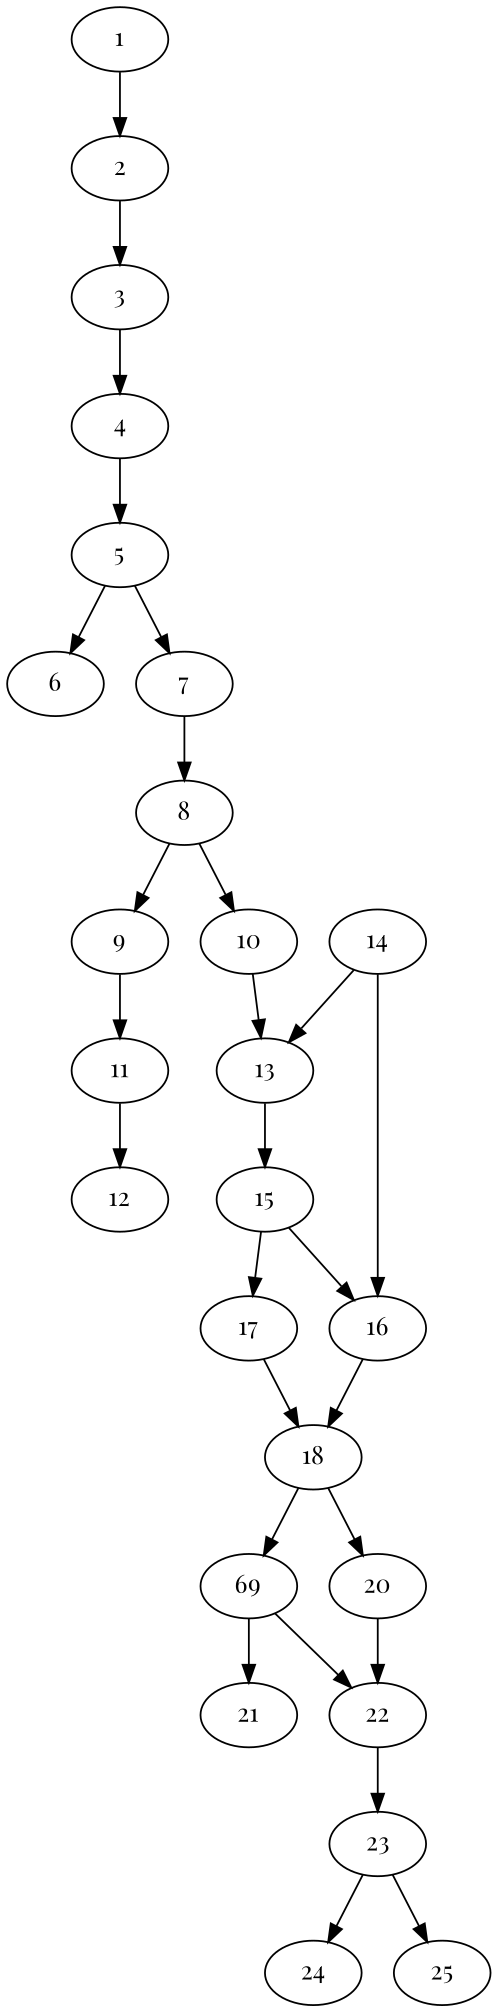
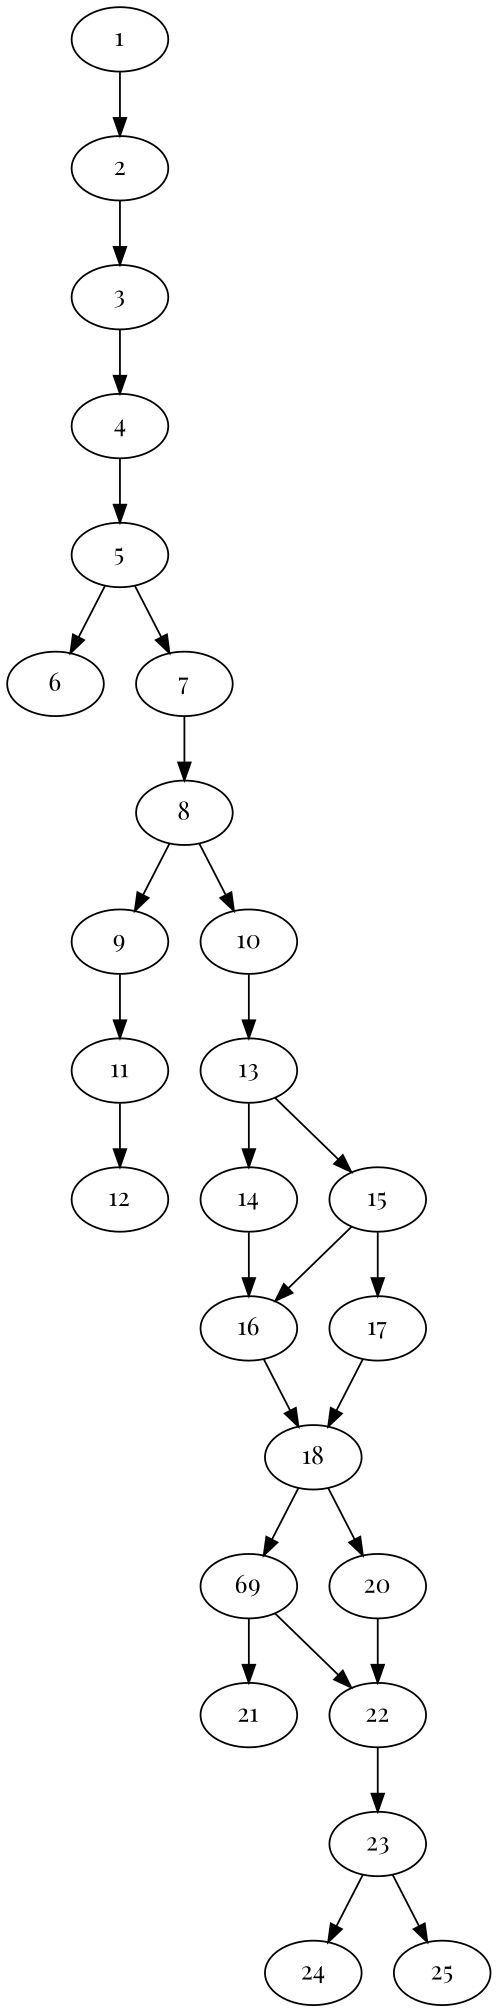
edge "14" -> "13": reversed
